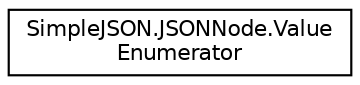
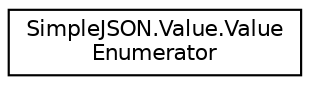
node "SimpleJSON.JSONNode.Value Enumerator": label "SimpleJSON.JSONNode.Value Enumerator" -> "SimpleJSON.Value.Value Enumerator"
